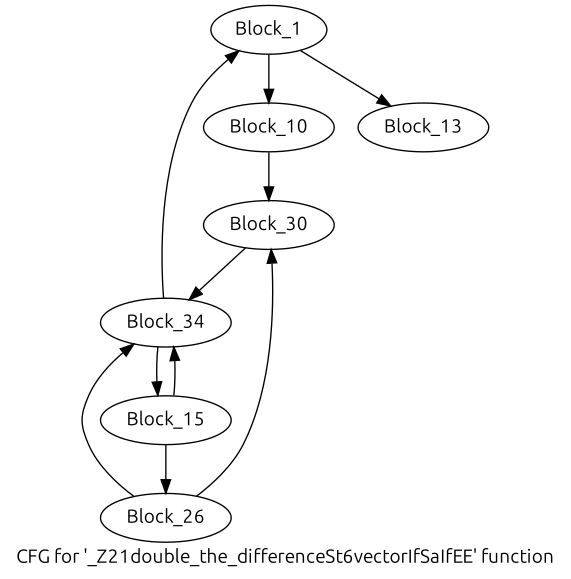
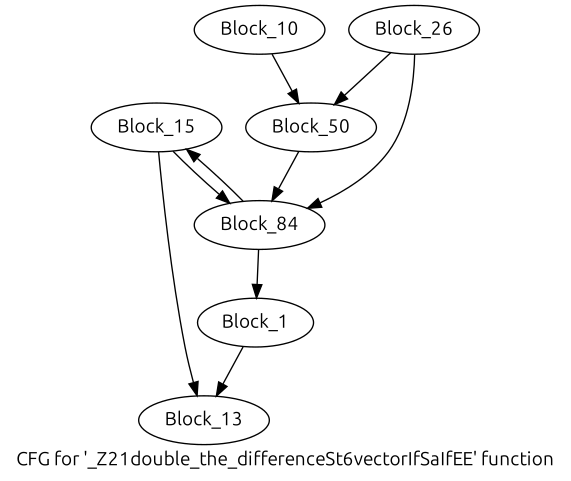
edge "Block_1" -> "Block_10": removed
node "Block_30": label "Block_30" -> "Block_50"
node "Block_34": label "Block_34" -> "Block_84"
edge "Block_15" -> "Block_26": now "Block_15" -> "Block_13"
